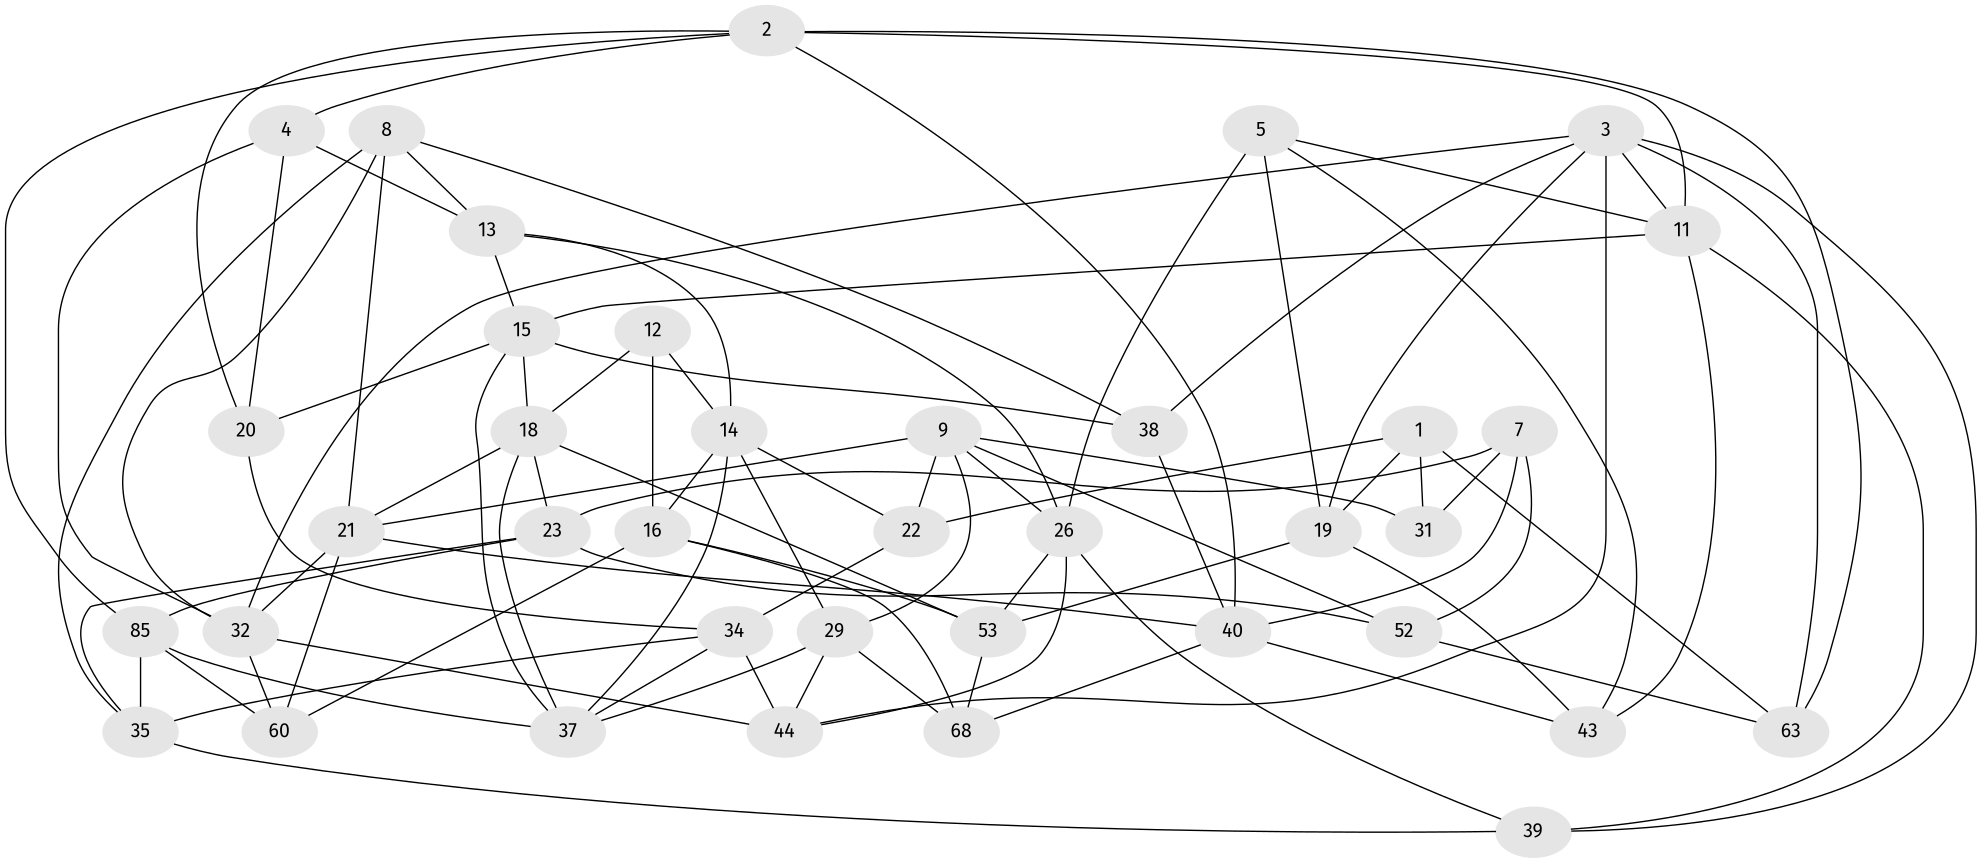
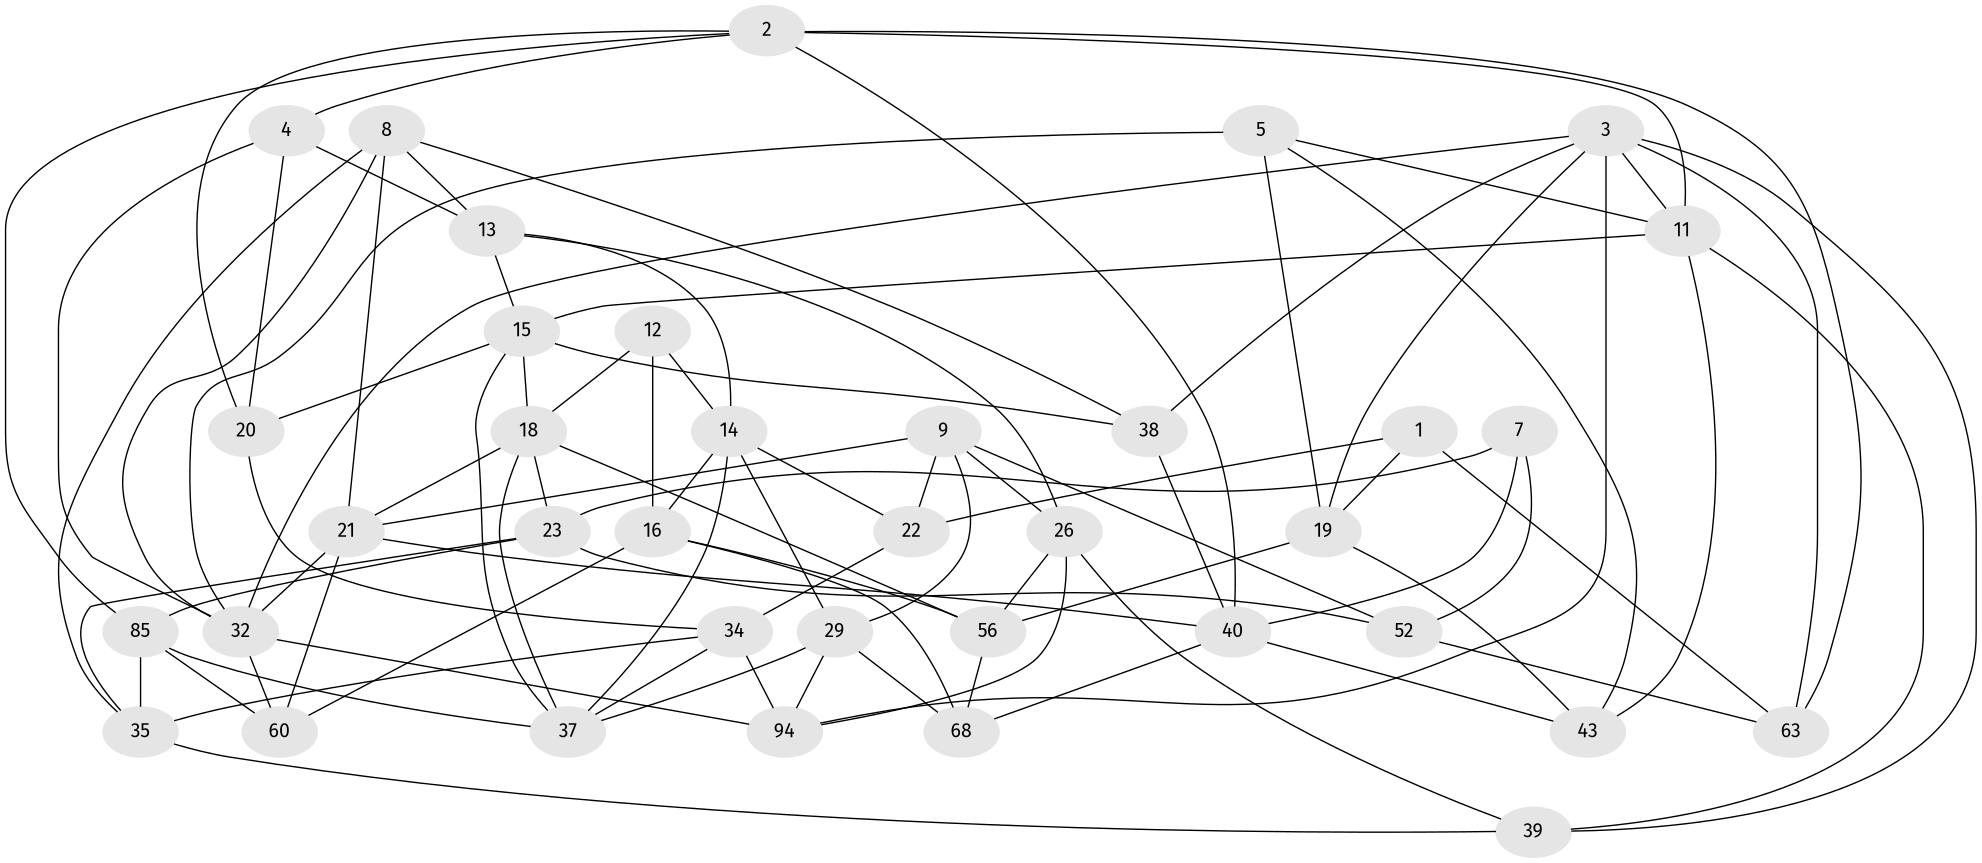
edge "5" -- "26": now "5" -- "32"
node "31": removed
node "53": label "53" -> "56"
node "44": label "44" -> "94"
